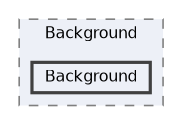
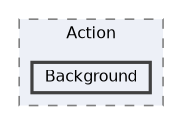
cluster "Background": label "Background" -> "Action"
